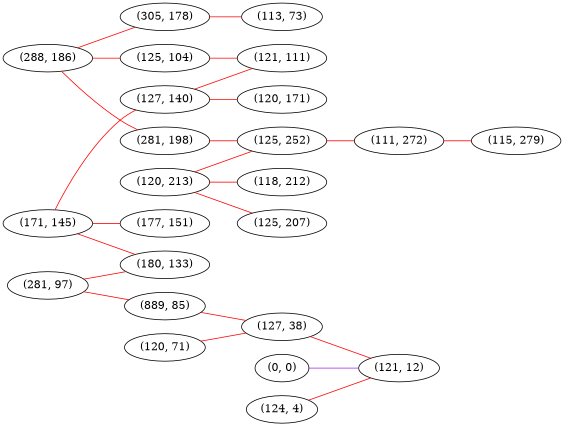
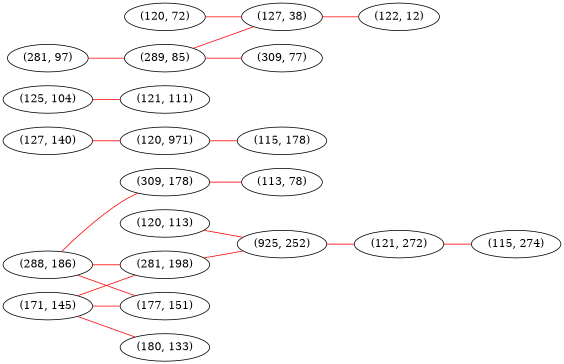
node "(305, 178)": label "(305, 178)" -> "(309, 178)"
node "(113, 73)": label "(113, 73)" -> "(113, 78)"
edge "(288, 186)" -- "(125, 104)": now "(288, 186)" -- "(177, 151)"
node "(309, 77)": added
edge "(121, 111)" -- "(127, 140)": removed
node "(120, 171)": label "(120, 171)" -> "(120, 971)"
node "(125, 252)": label "(125, 252)" -> "(925, 252)"
node "(115, 178)": added
node "(111, 272)": label "(111, 272)" -> "(121, 272)"
node "(115, 279)": label "(115, 279)" -> "(115, 274)"
edge "(127, 140)" -- "(171, 145)": now "(281, 198)" -- "(171, 145)"
node "(120, 213)": label "(120, 213)" -> "(120, 113)"
node "(118, 212)": removed
node "(125, 207)": removed
edge "(180, 133)" -- "(281, 97)": removed
node "(889, 85)": label "(889, 85)" -> "(289, 85)"
node "(120, 71)": label "(120, 71)" -> "(120, 72)"
node "(0, 0)": removed
node "(121, 12)": label "(121, 12)" -> "(122, 12)"
node "(124, 4)": removed
